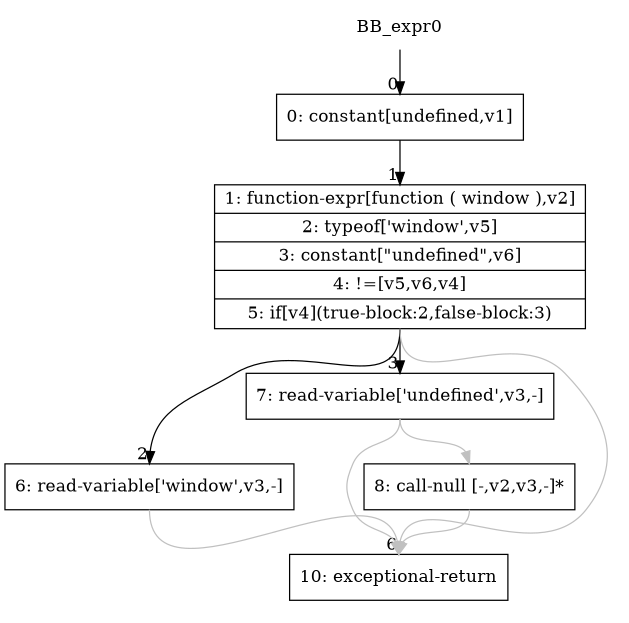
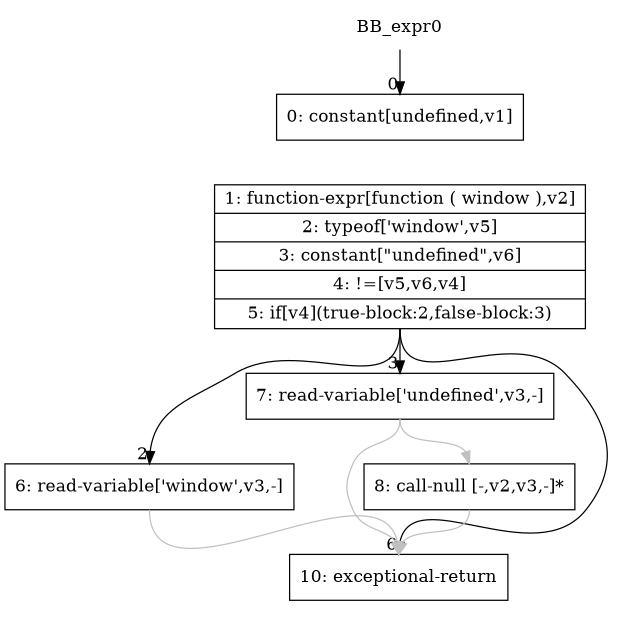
edge "0: constant[undefined,v1]" -> "1: function-expr[function ( window ),v2]": removed
edge "1: function-expr[function ( window ),v2]" -> "10: exceptional-return": color gray -> black
